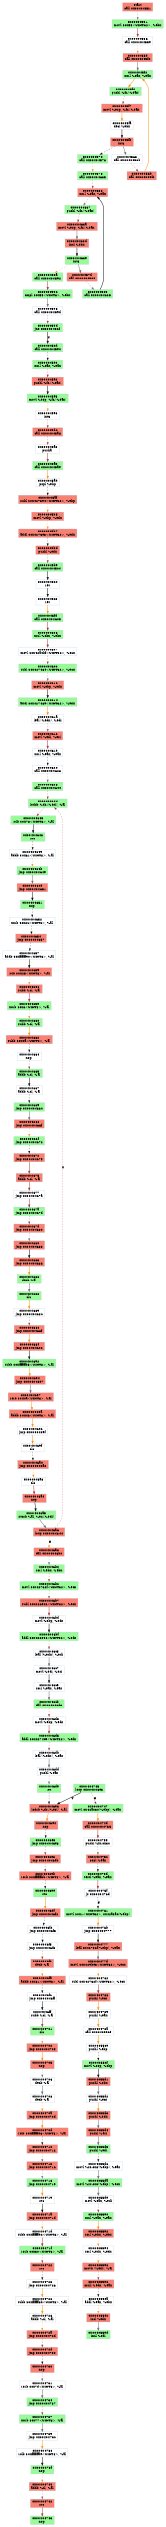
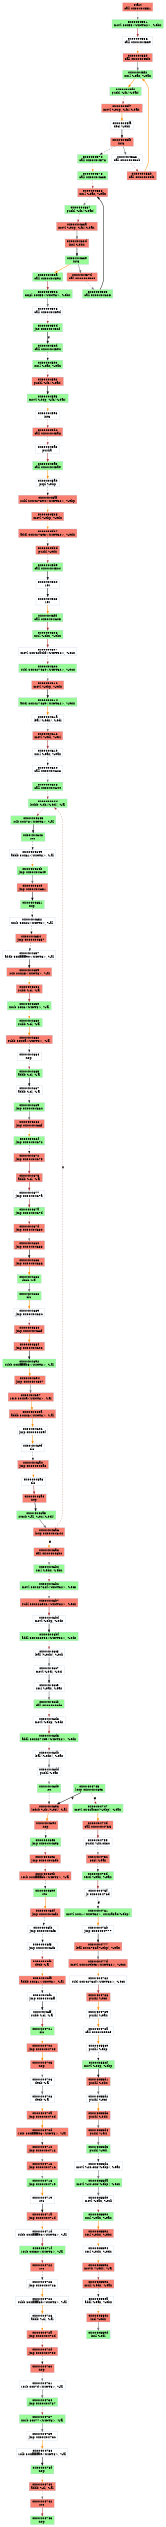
edge "0x0040463e int3" -> "0x0040458a call 0x00404592": style dashed -> bold
